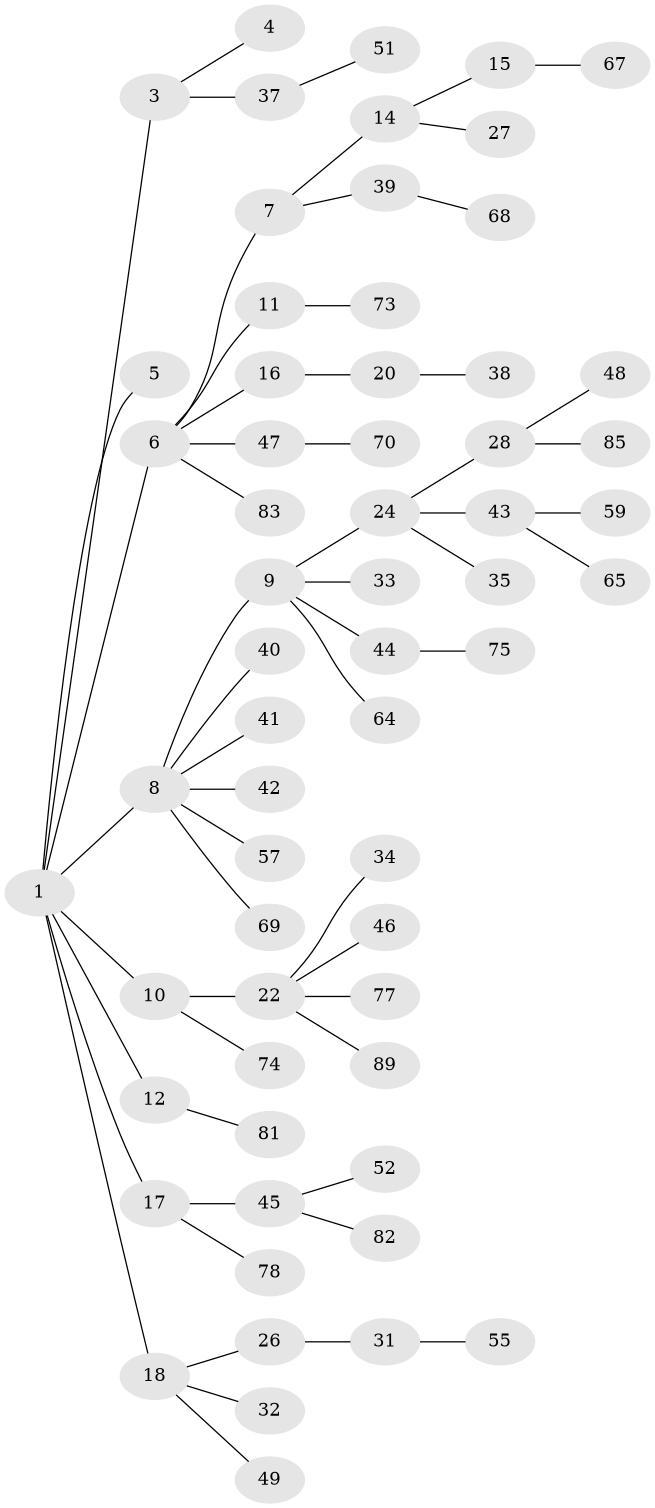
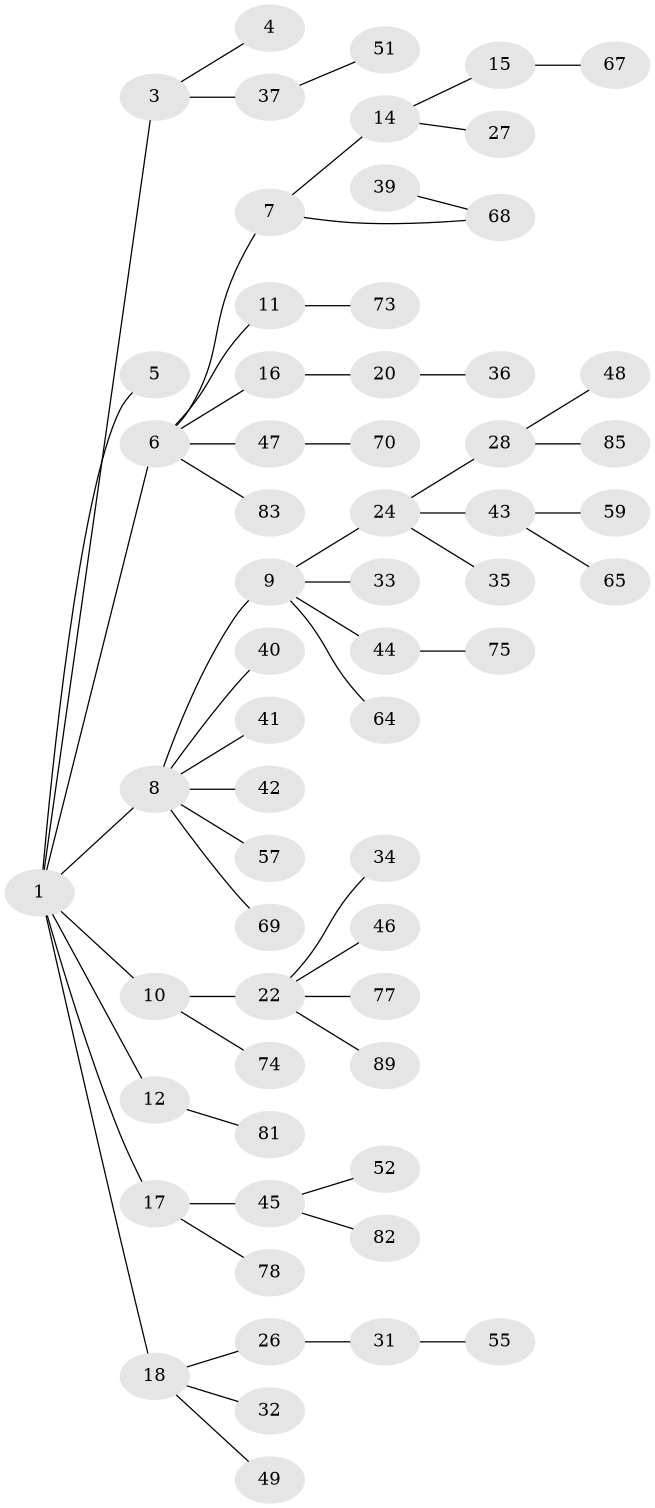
edge "39" -- "7": now "68" -- "7"
node "38": label "38" -> "36"
